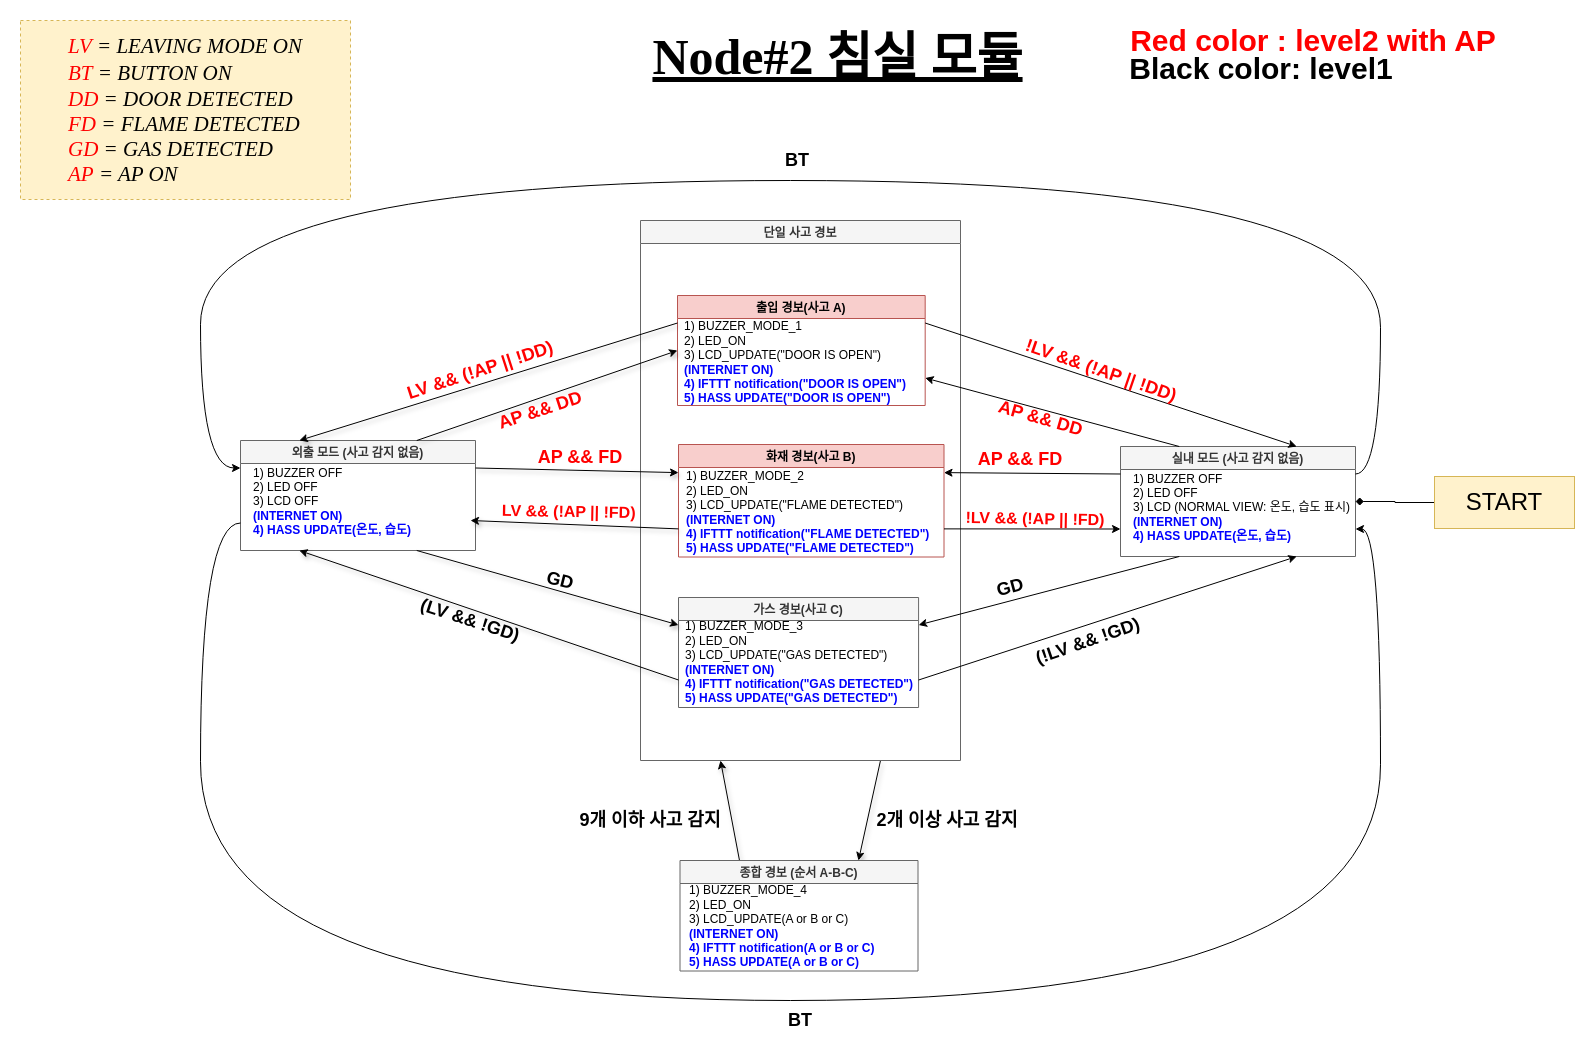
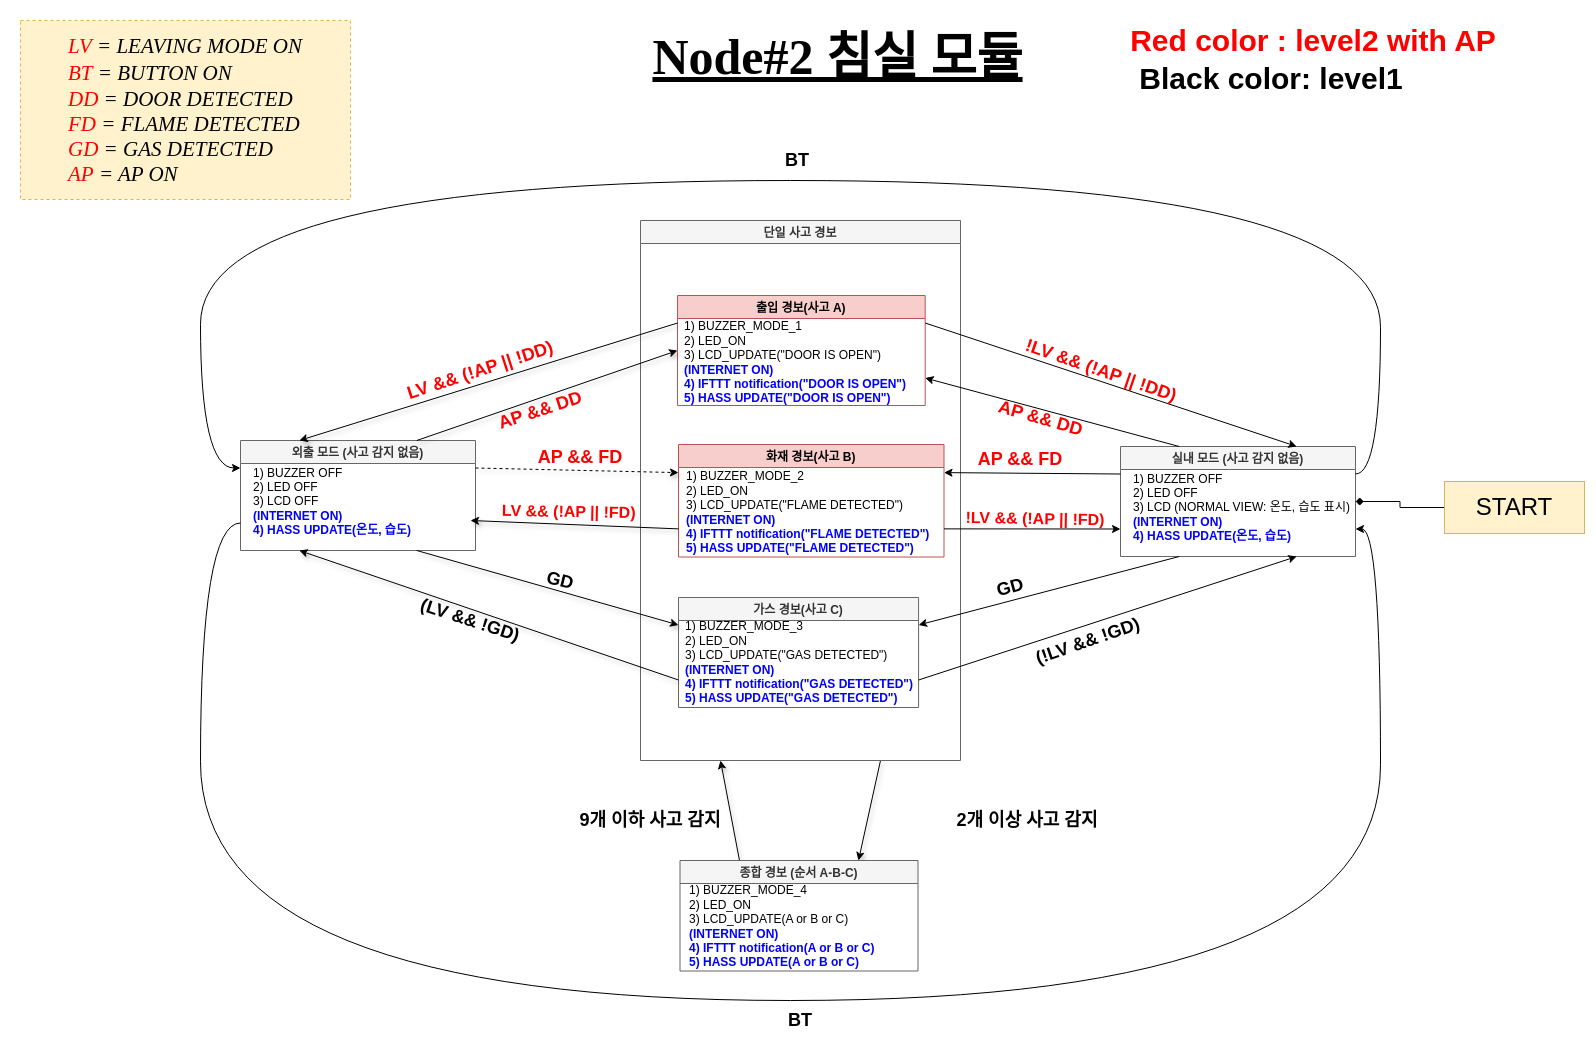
node "Black color: level1": moved (1262, 69) -> (1272, 79)
edge "외출 모드 (사고 감지 없음)" -> "화재 경보(사고 B)": style solid -> dashed
node "START": moved (1505, 503) -> (1515, 508)
node "2개 이상 사고 감지": moved (947, 821) -> (1027, 821)
